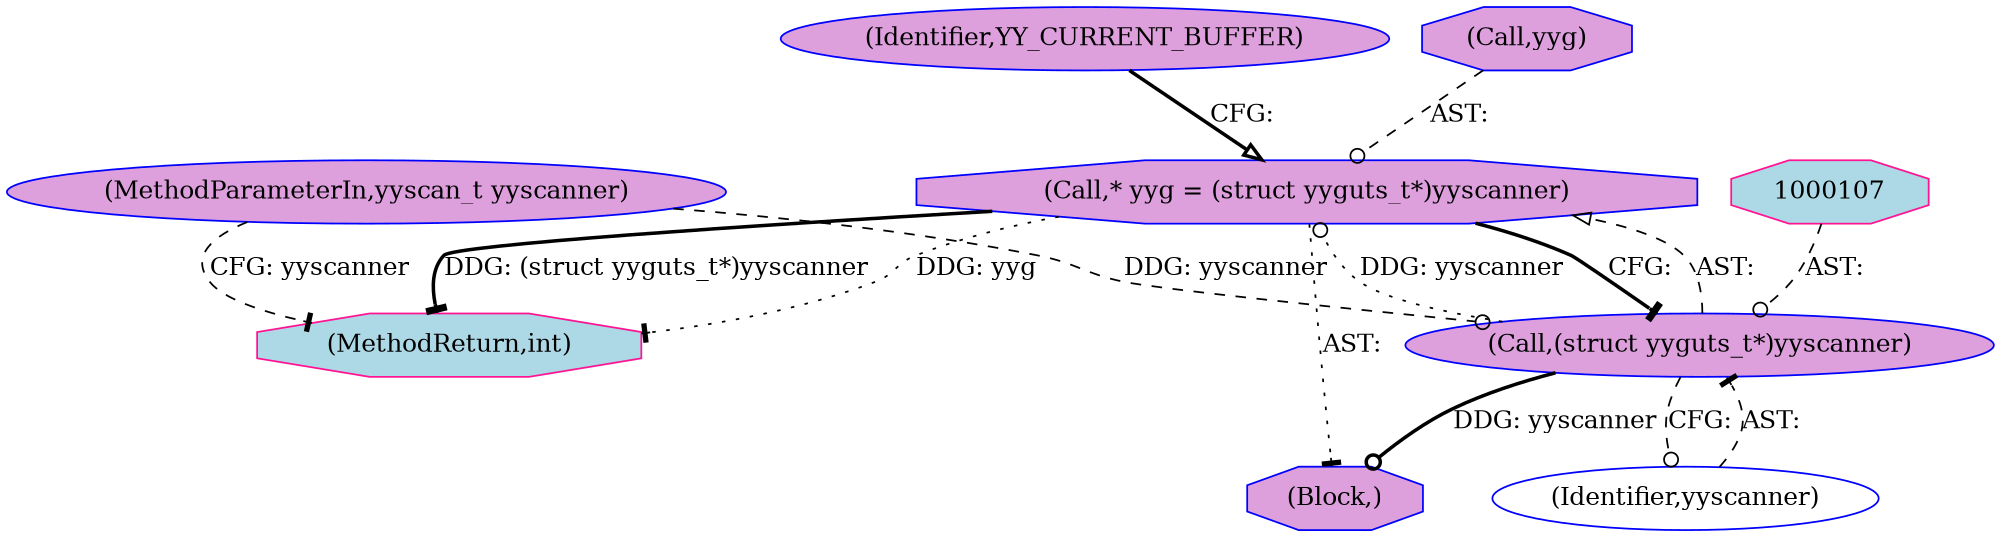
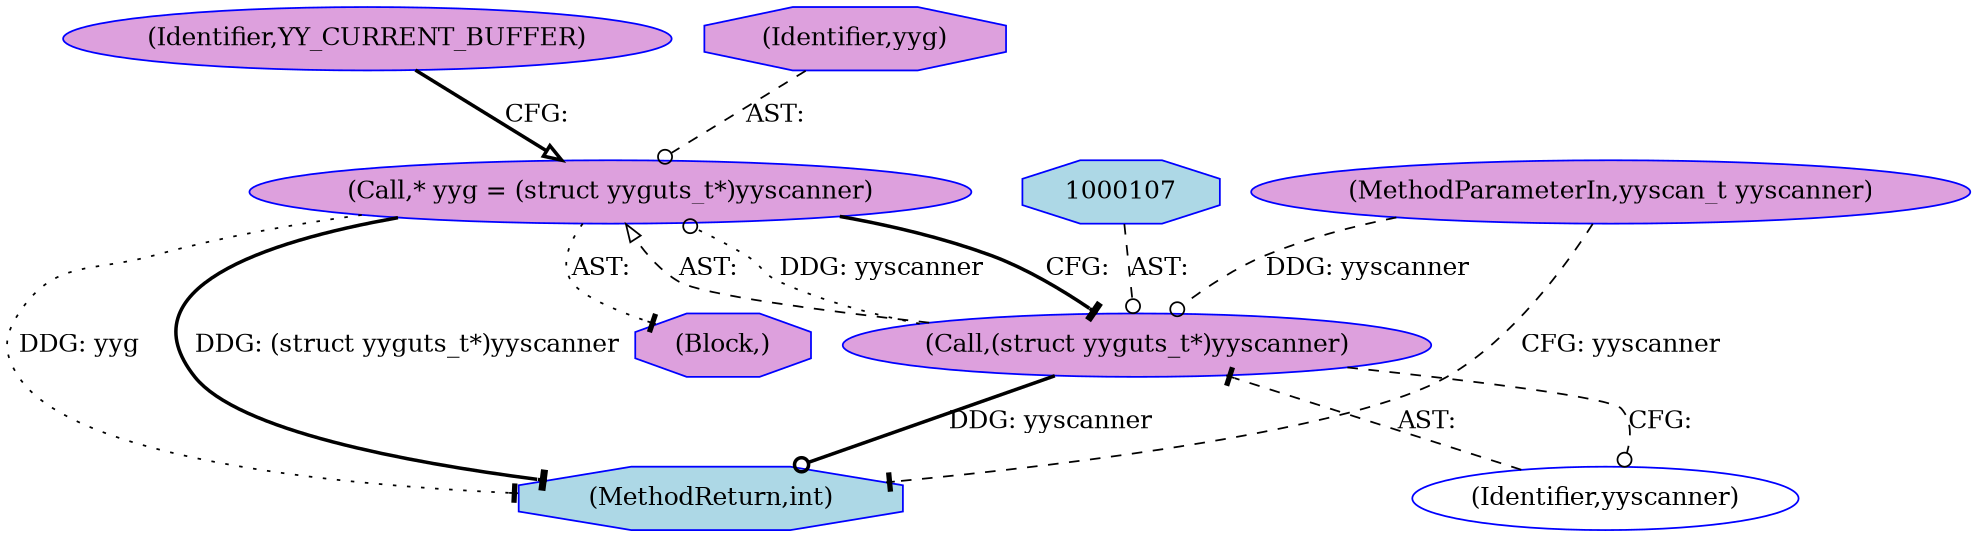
node "(Call,yyg)": label "(Call,yyg)" -> "(Identifier,yyg)"
node "(Call,* yyg = (struct yyguts_t*)yyscanner)": shape octagon -> ellipse
node "1000107": color deeppink -> blue
node "(MethodReturn,int)": color deeppink -> blue
edge "(Call,(struct yyguts_t*)yyscanner)" -> "(Block,)": now "(Call,(struct yyguts_t*)yyscanner)" -> "(MethodReturn,int)"
